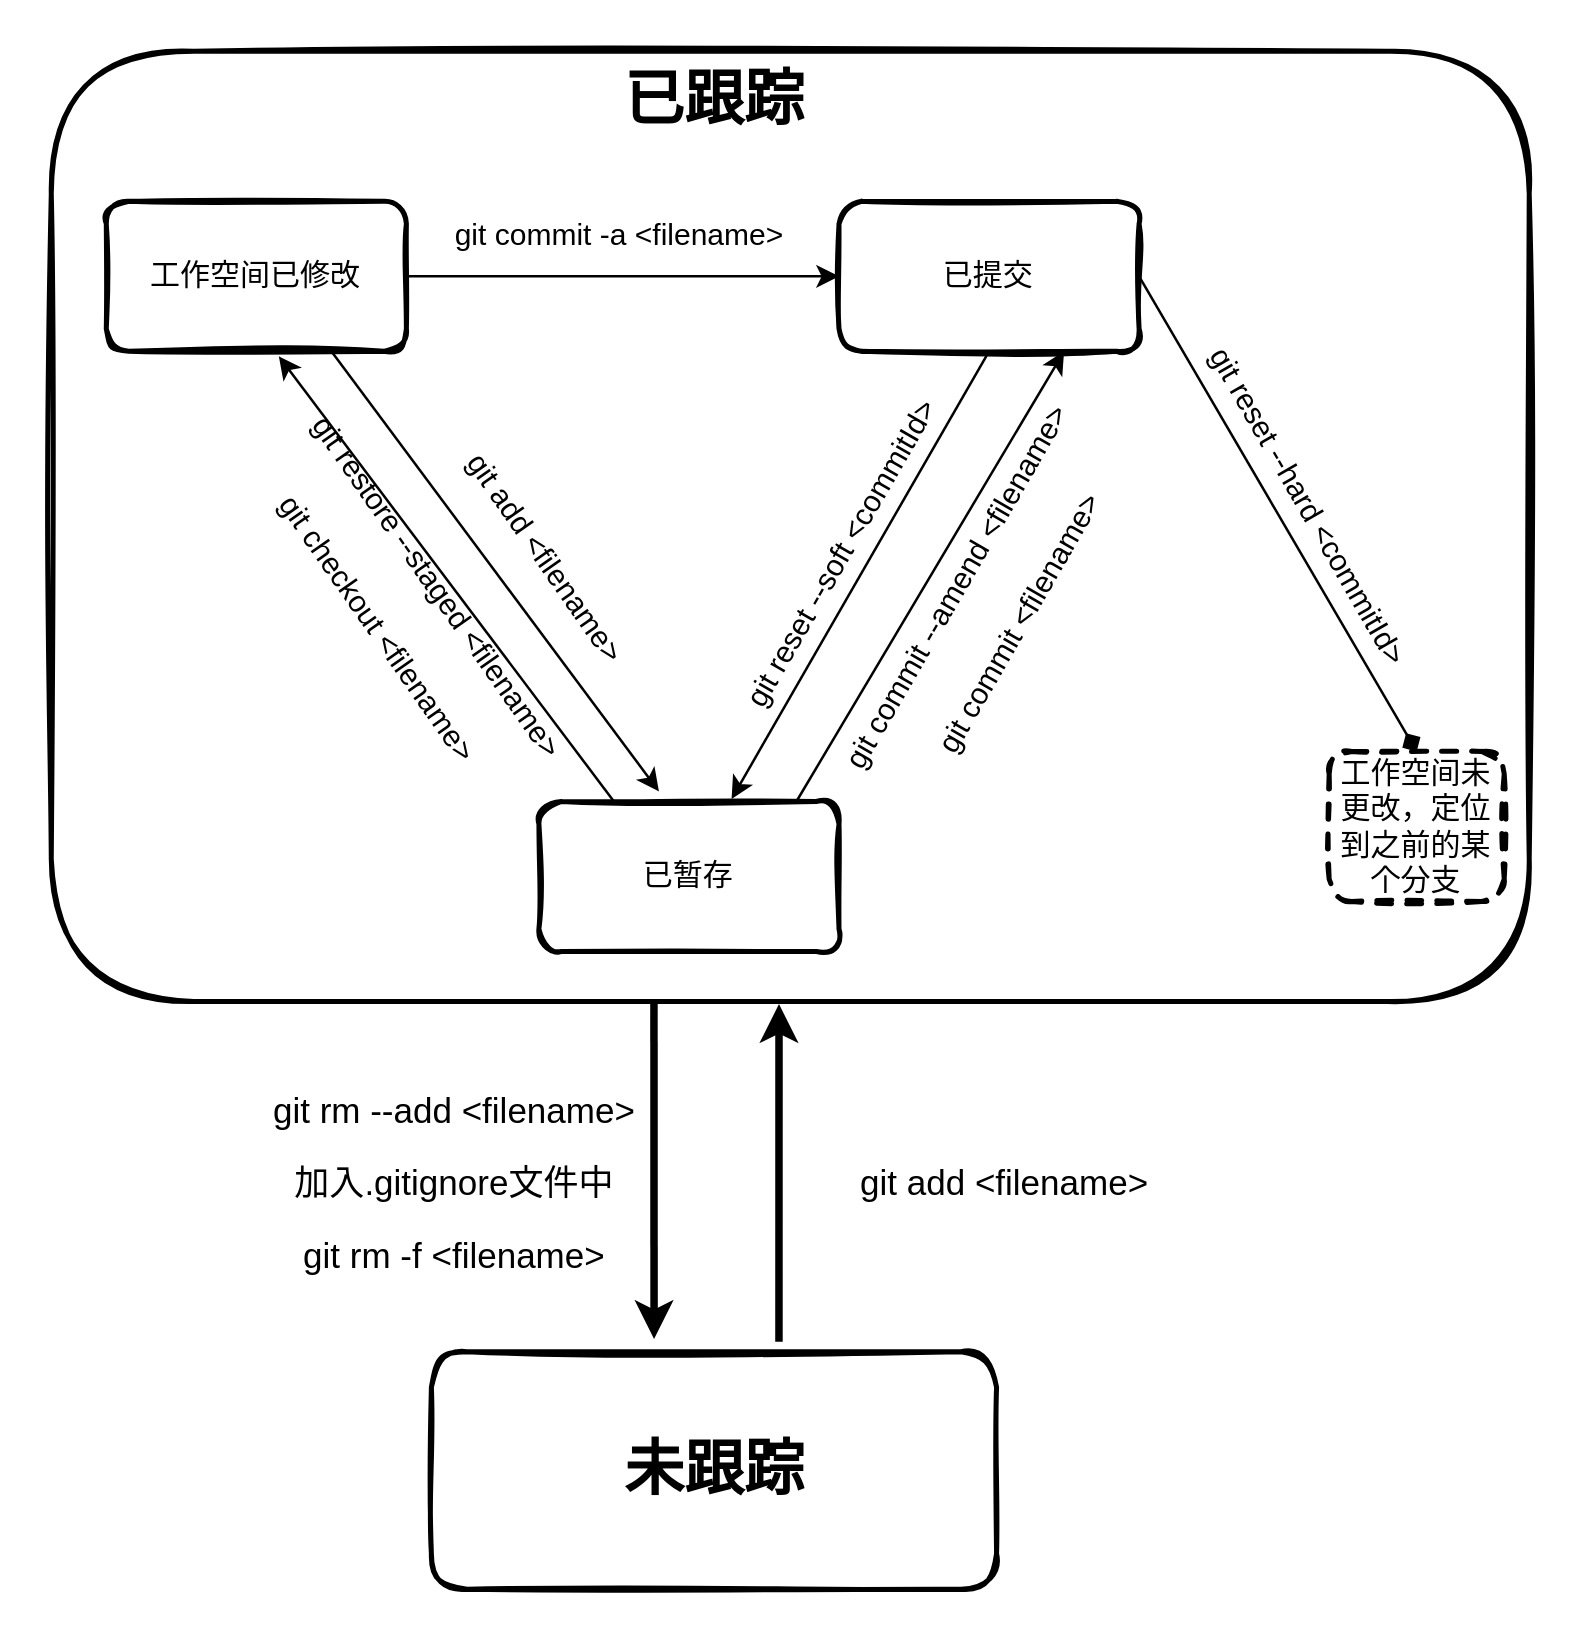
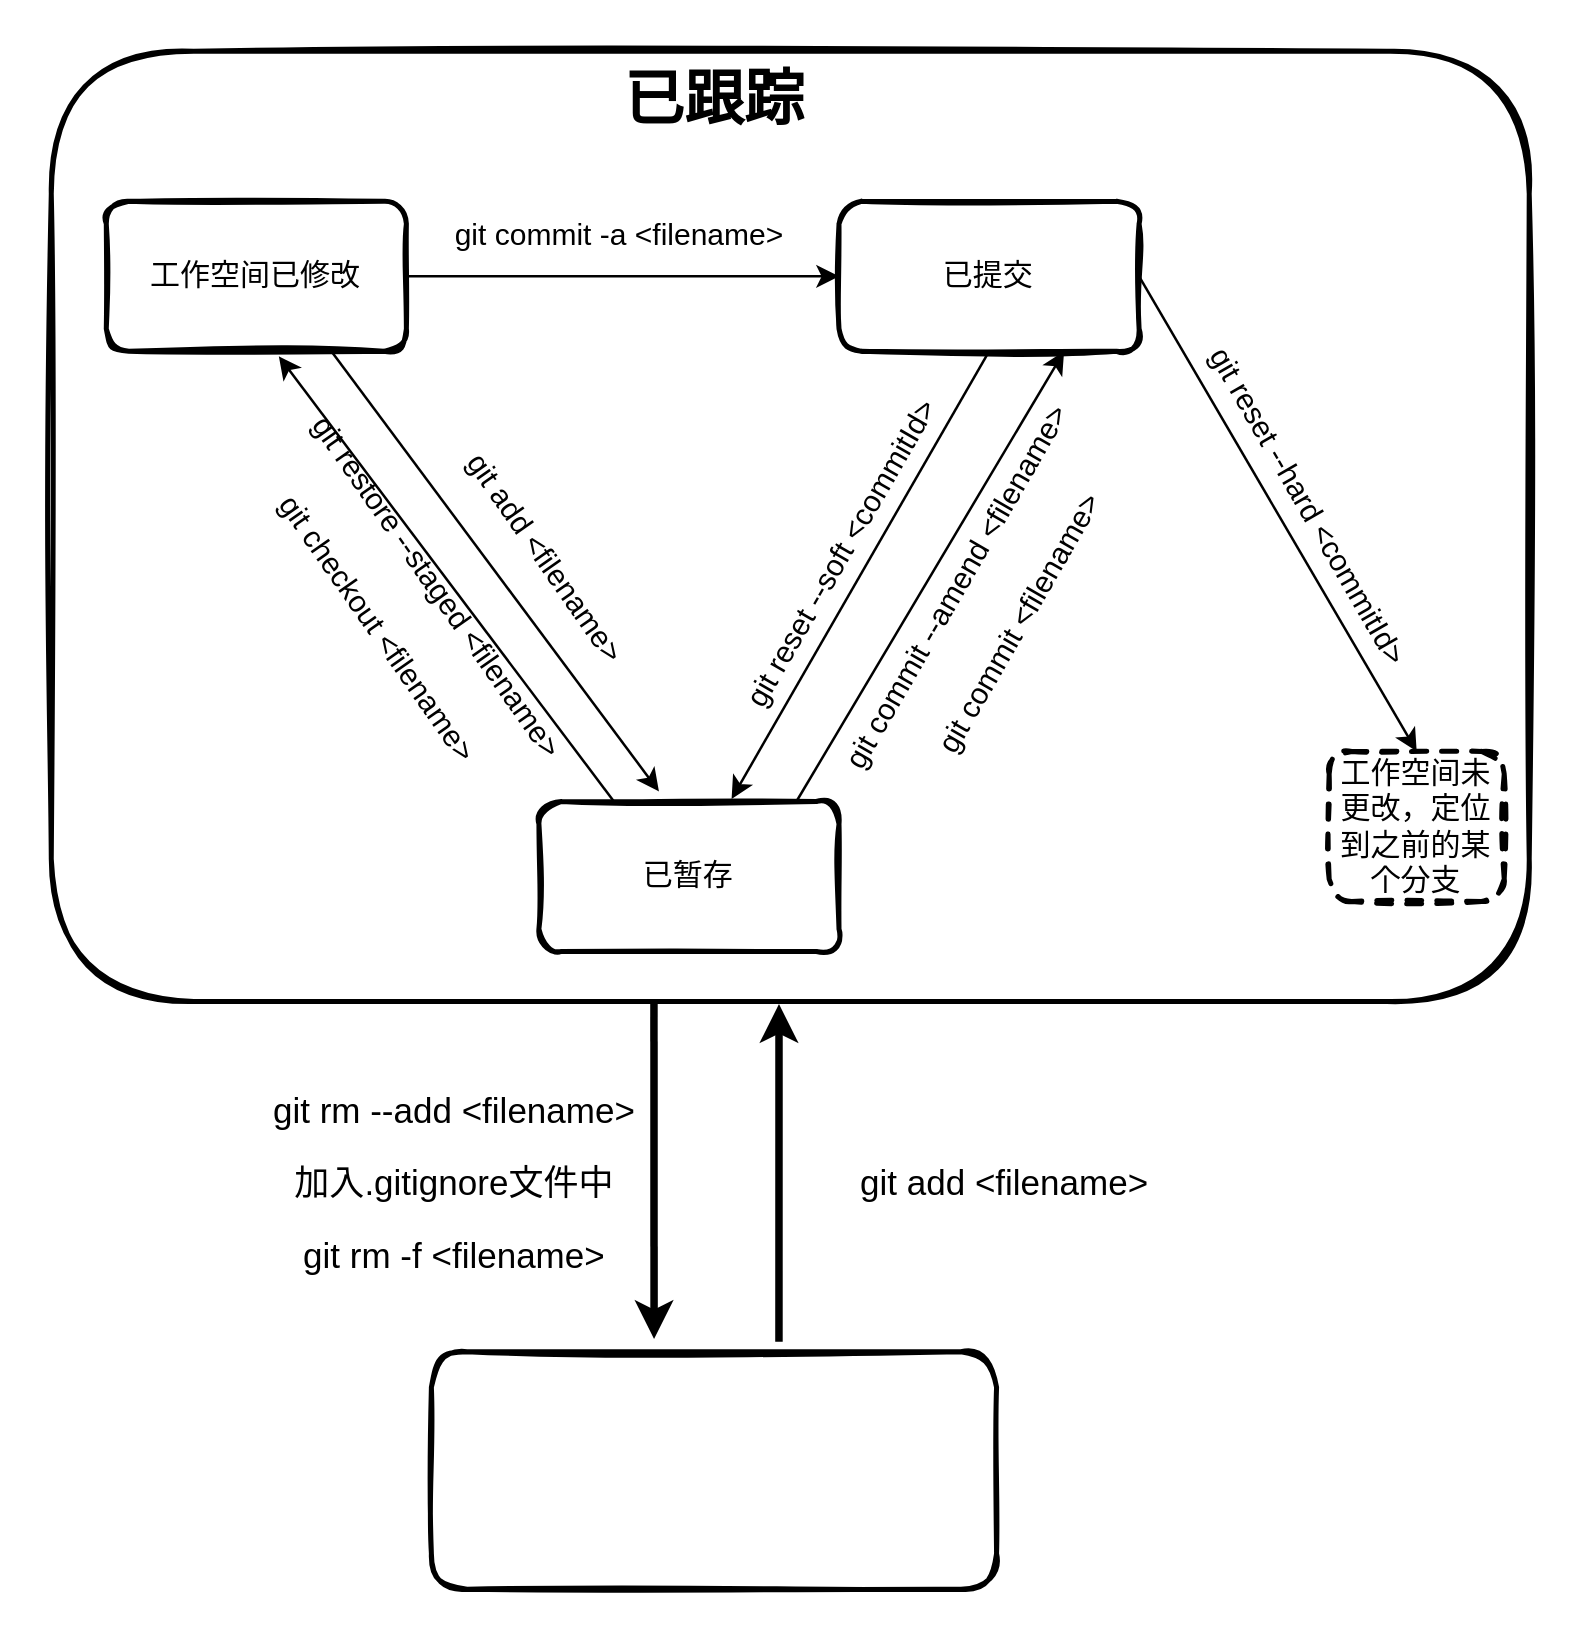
edge "已提交" -> "工作空间未更改，定位到之前的某个分支": arrowhead diamond -> classic
node "未跟踪": removed
